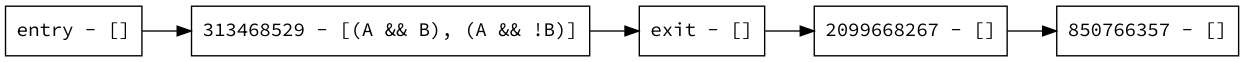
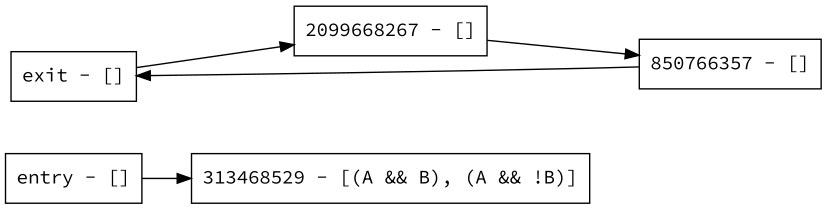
edge "313468529 - [(A && B), (A && !B)]" -> "exit - []": now "850766357 - []" -> "exit - []"
